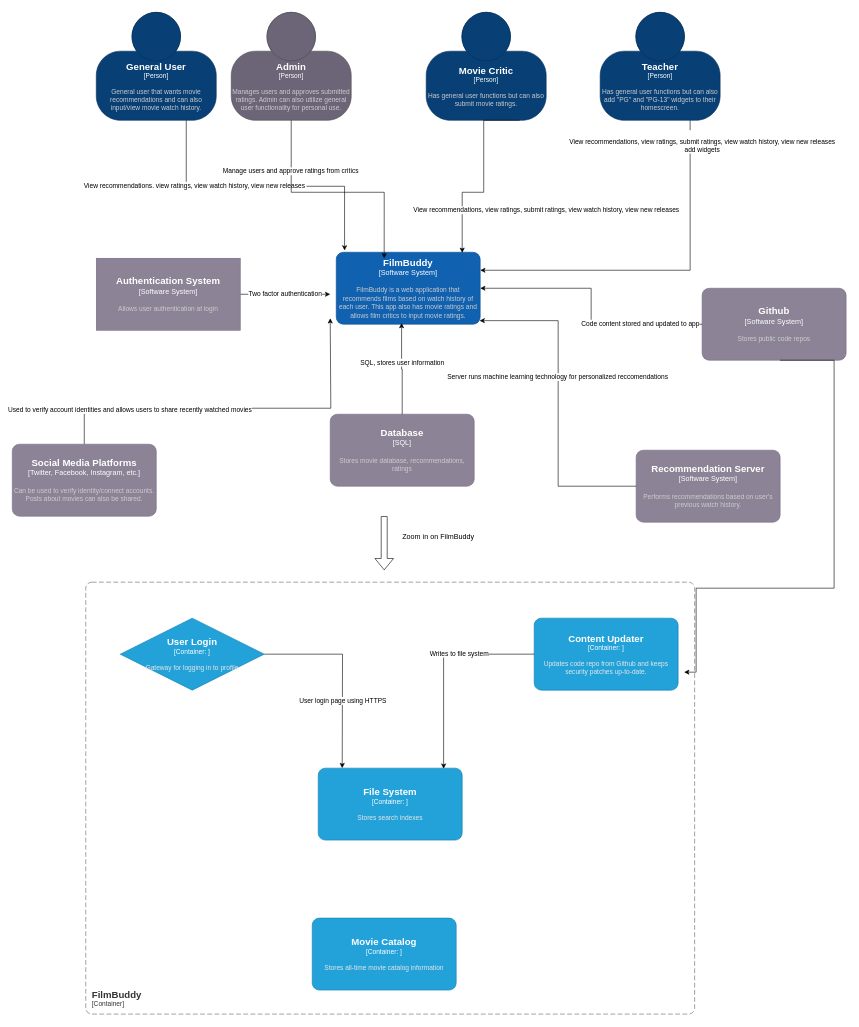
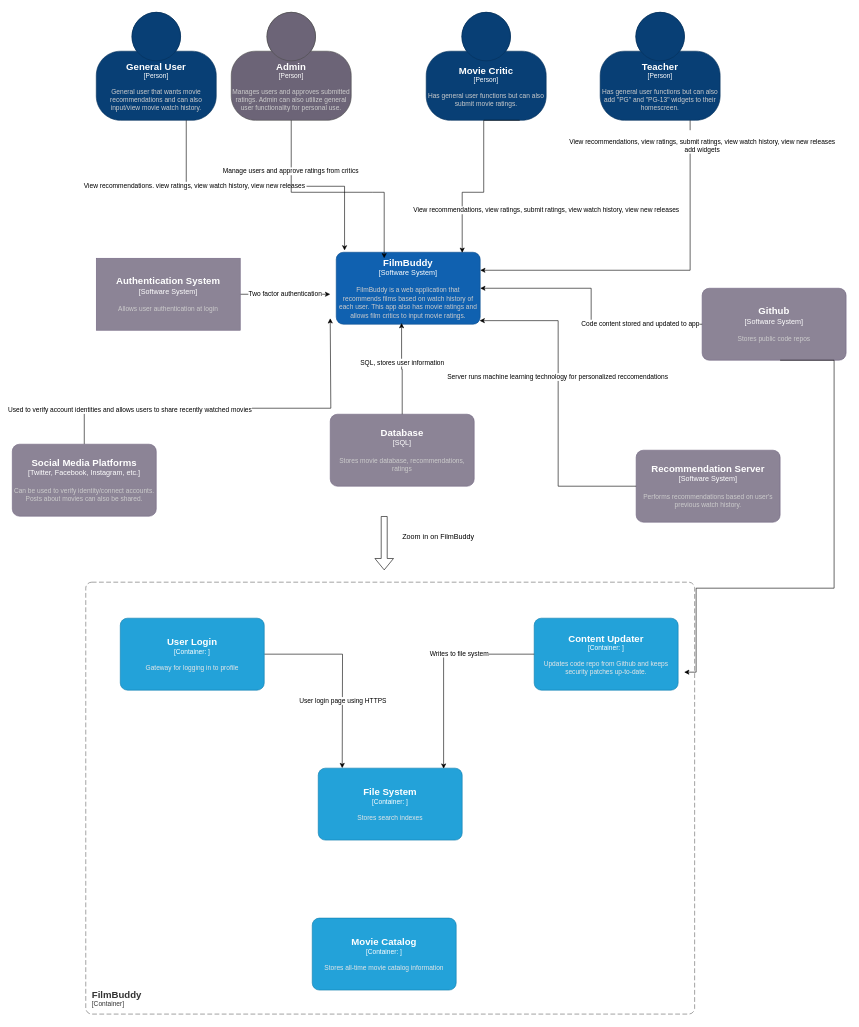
node "User Login [Container: ] Gateway for logging in to profile": shape diamond -> rounded rectangle
